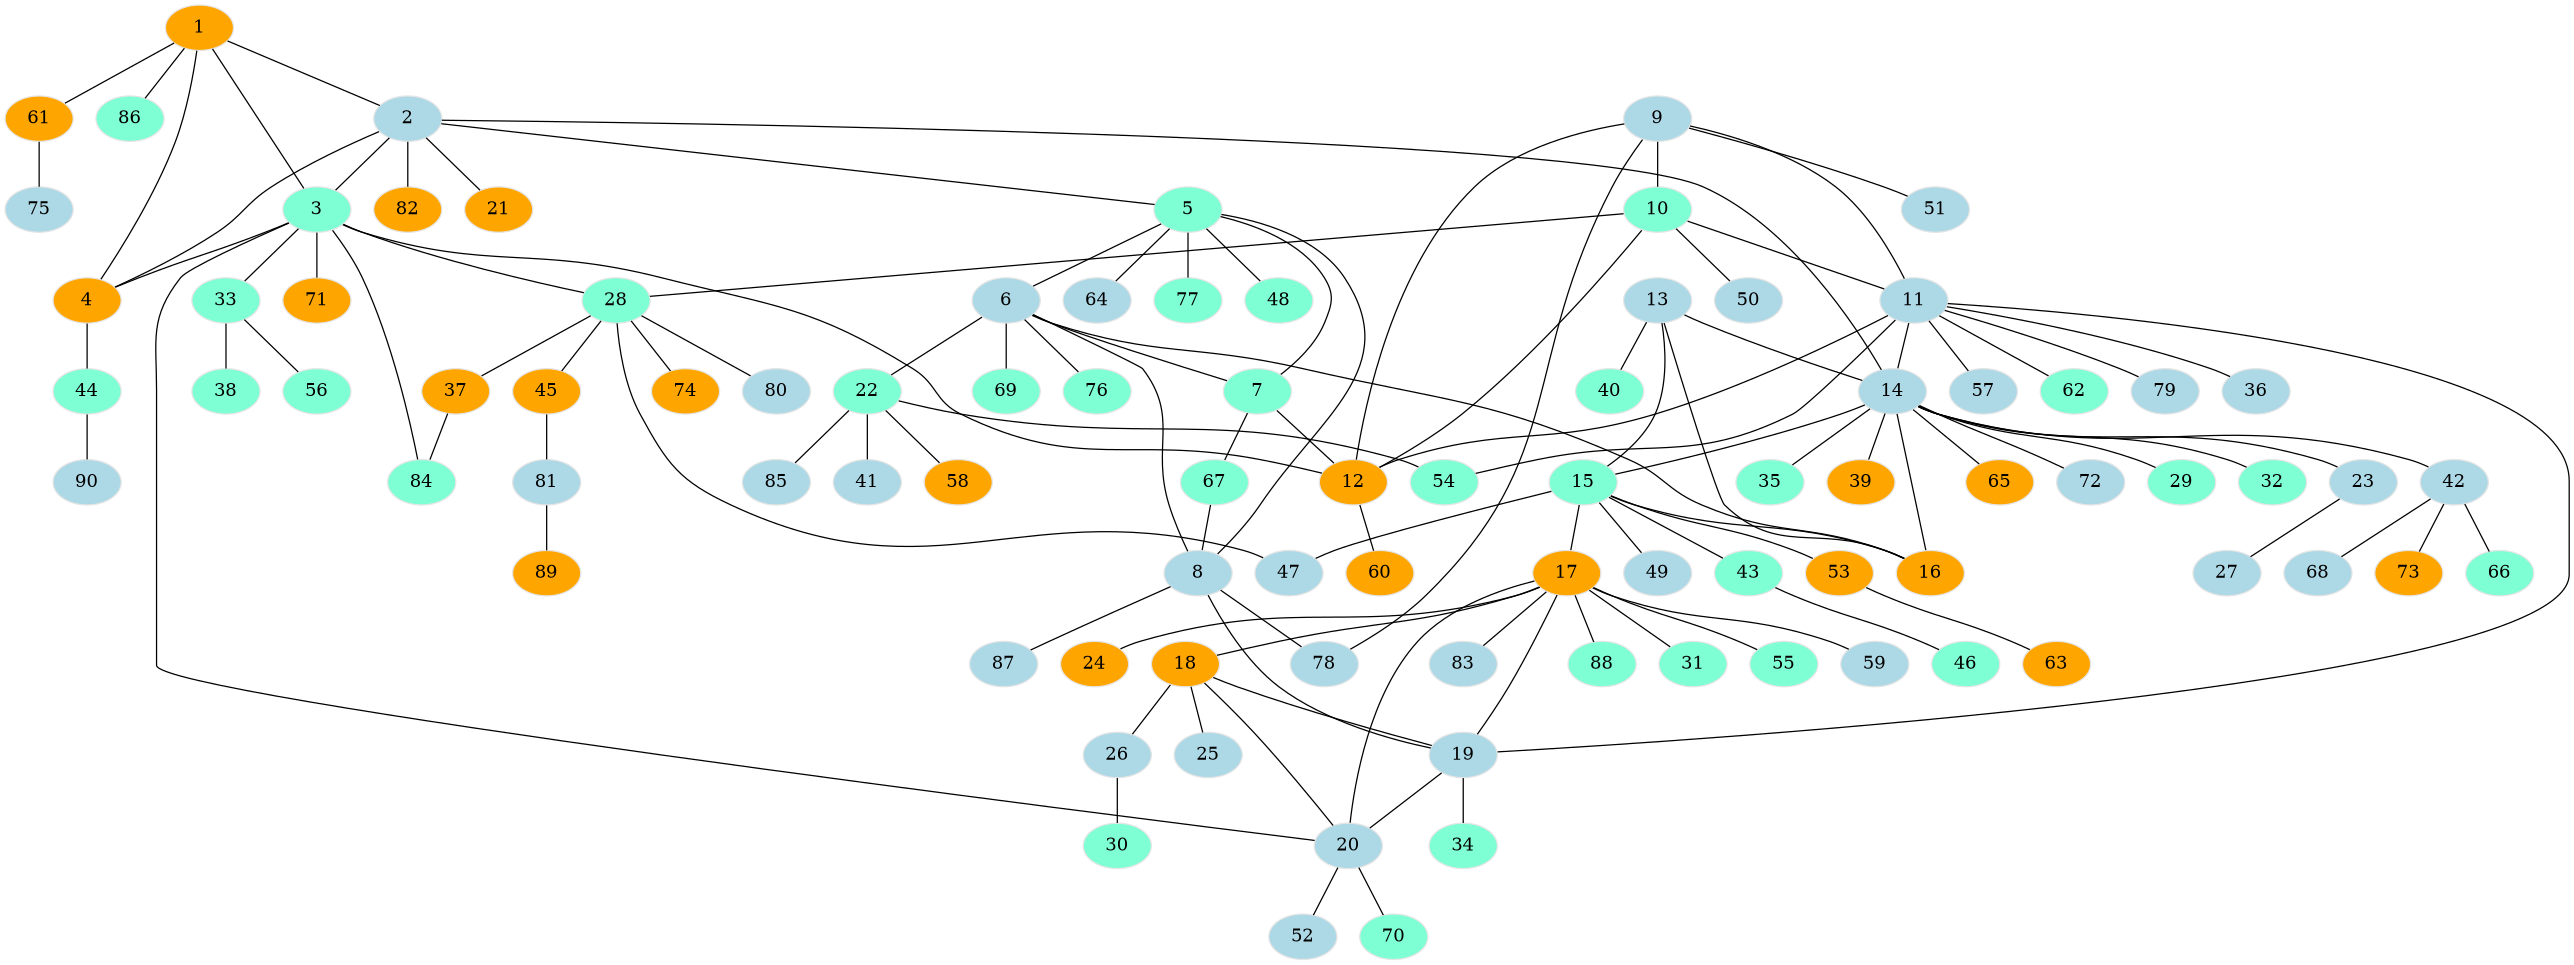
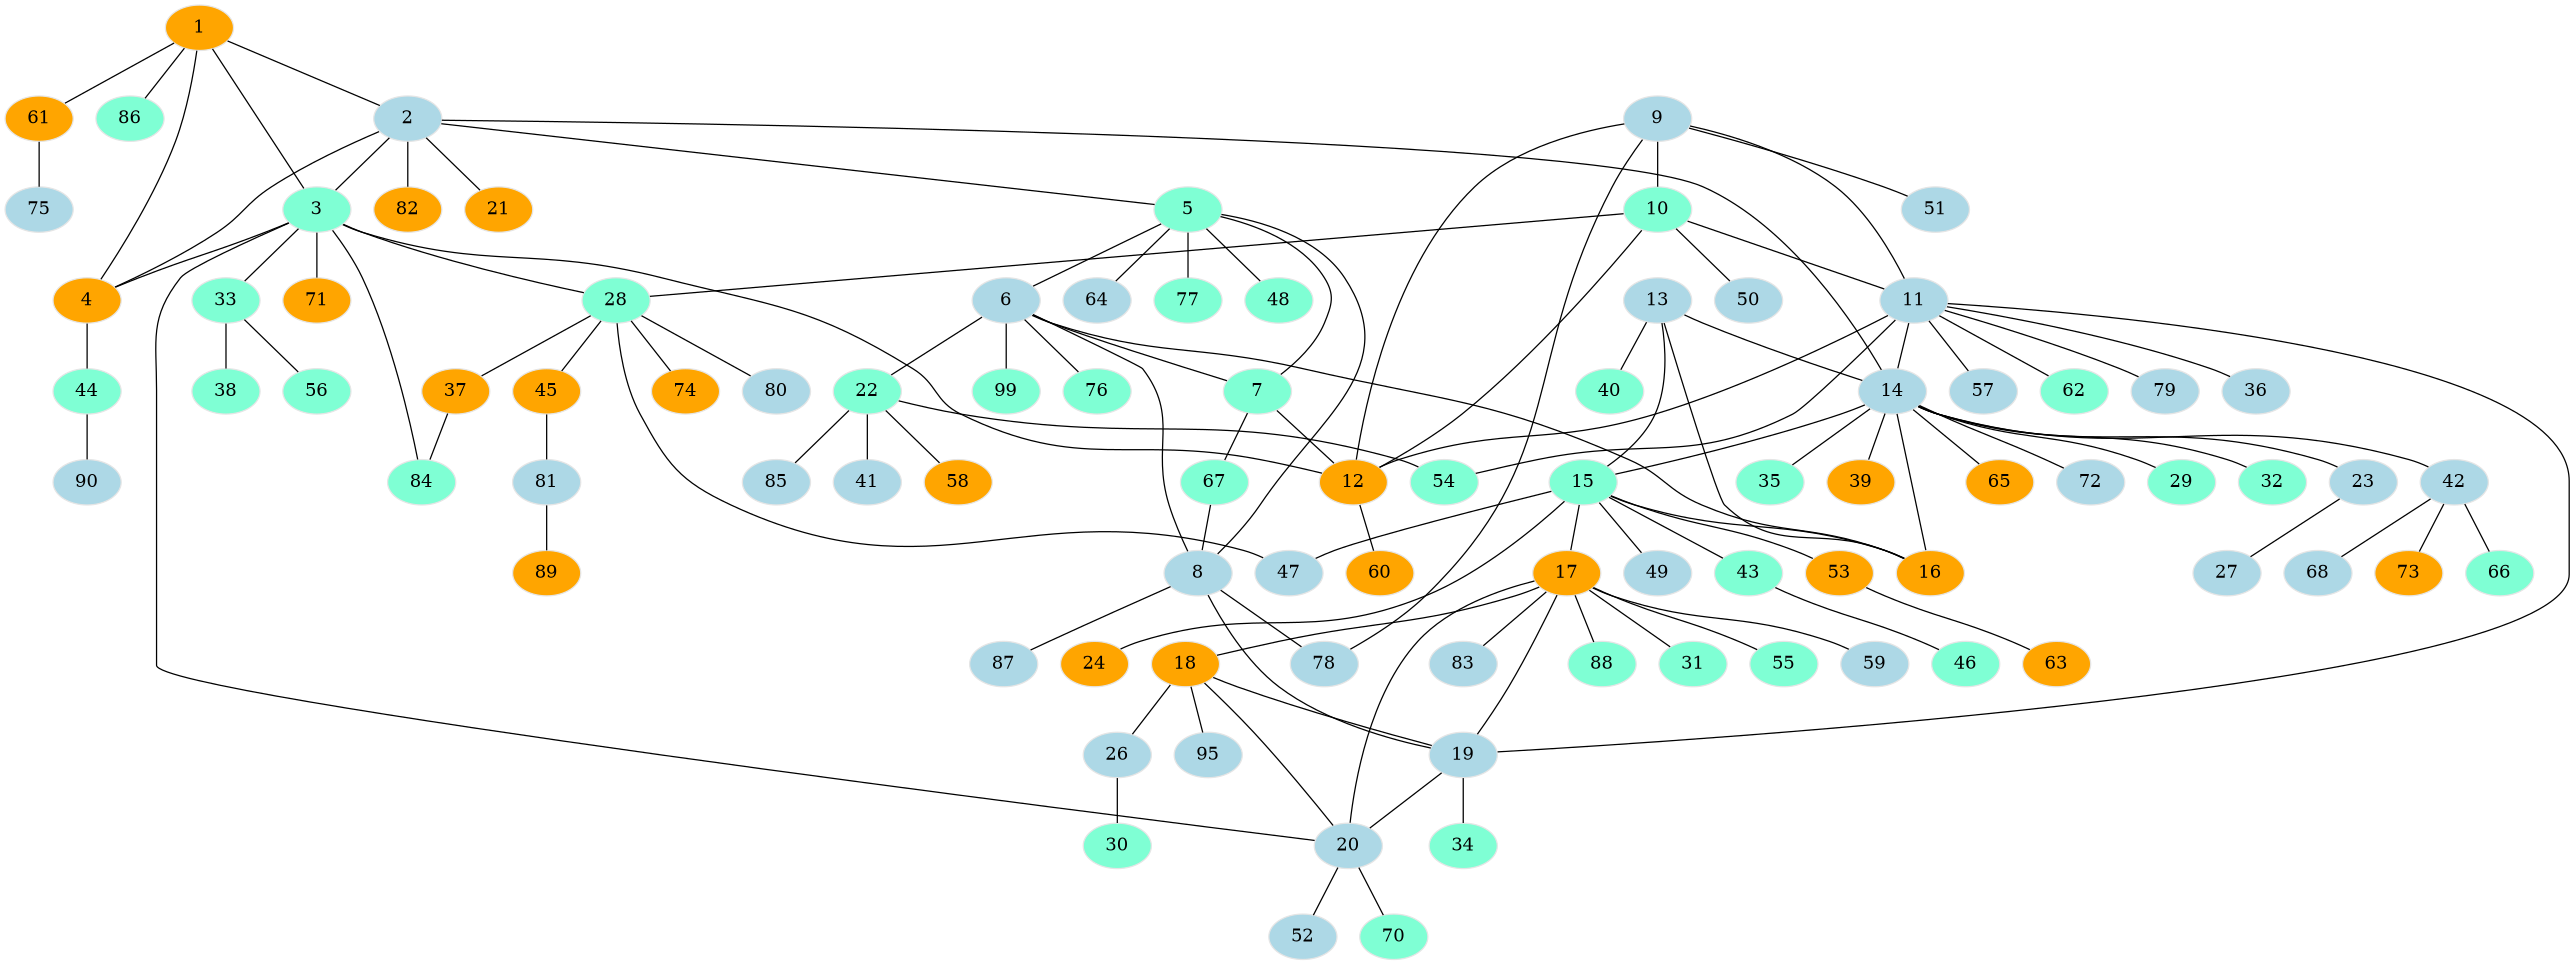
node "69": label "69" -> "99"
edge "17" -- "24": now "15" -- "24"
node "25": label "25" -> "95"
